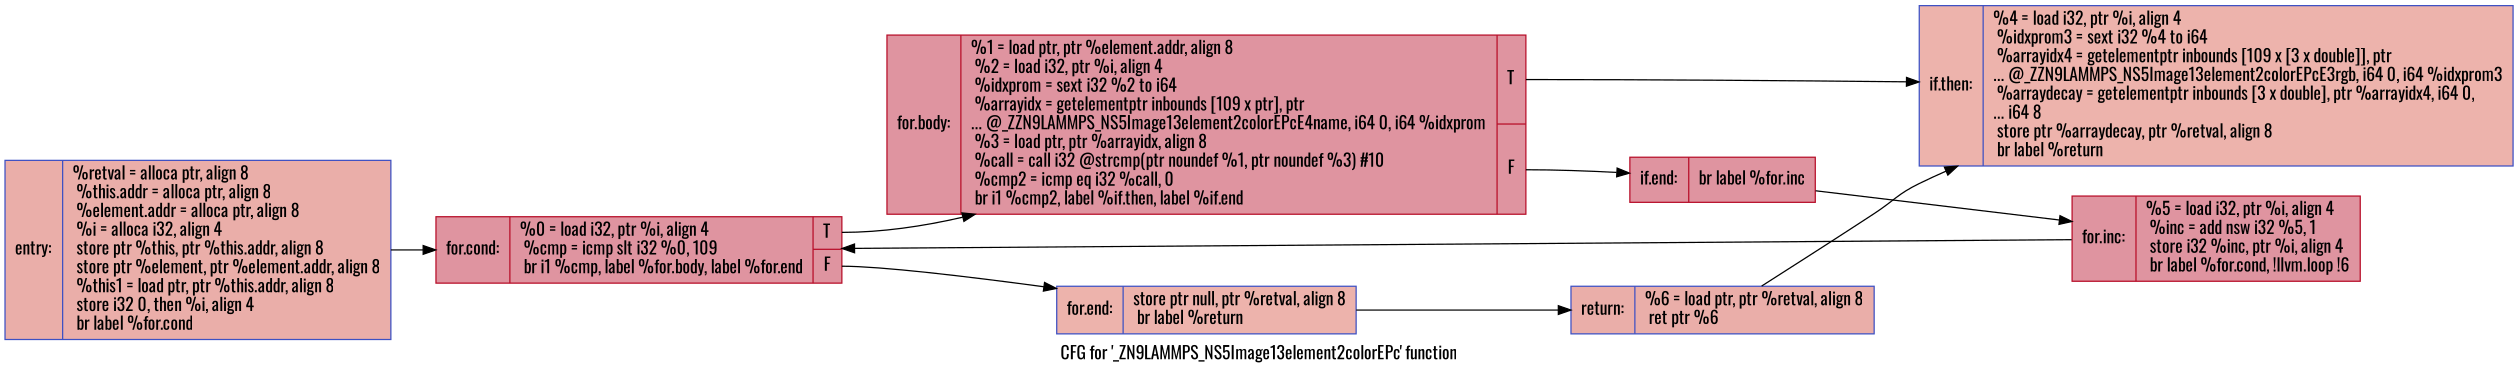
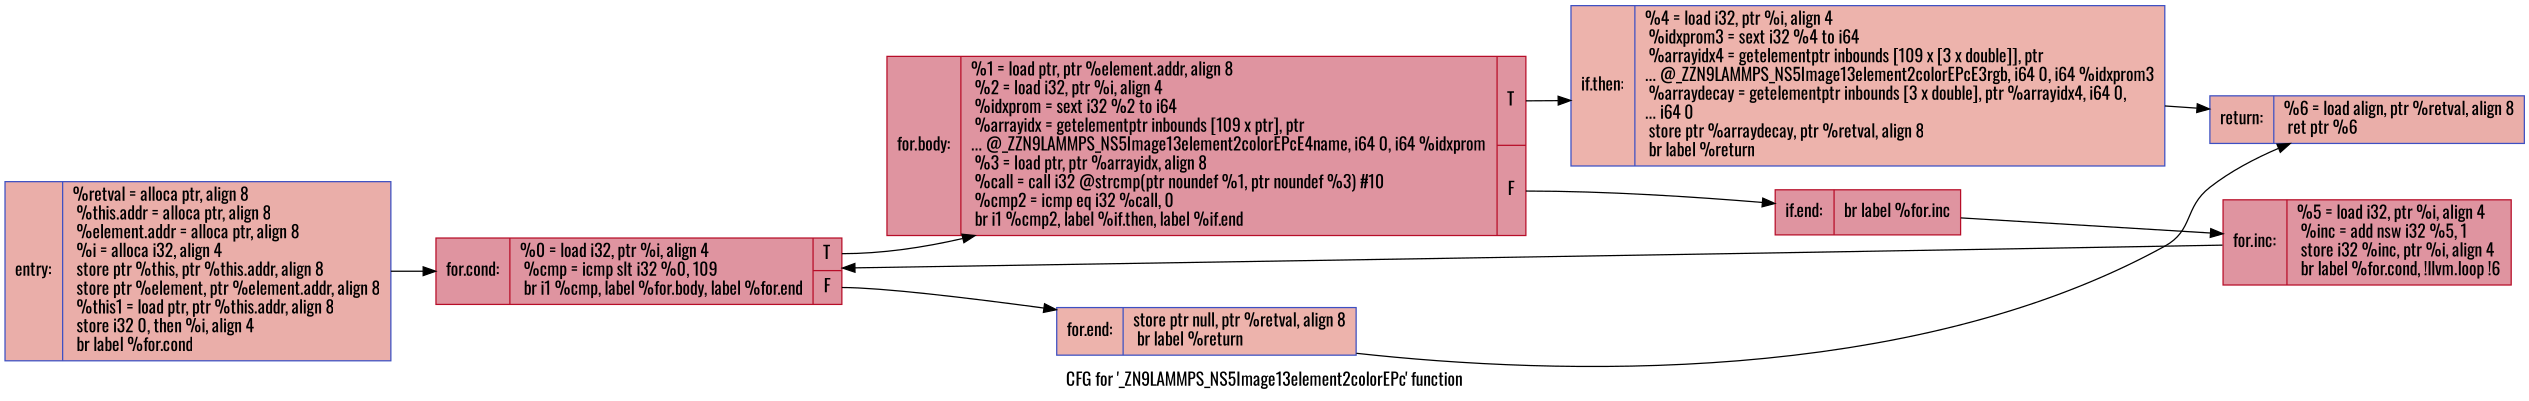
node "if.then:": text "... i64 8" -> "... i64 0"
edge "return:" -> "if.then:": reversed
node "return:": text "%6 = load ptr, ptr %retval, align 8" -> "%6 = load align, ptr %retval, align 8"
